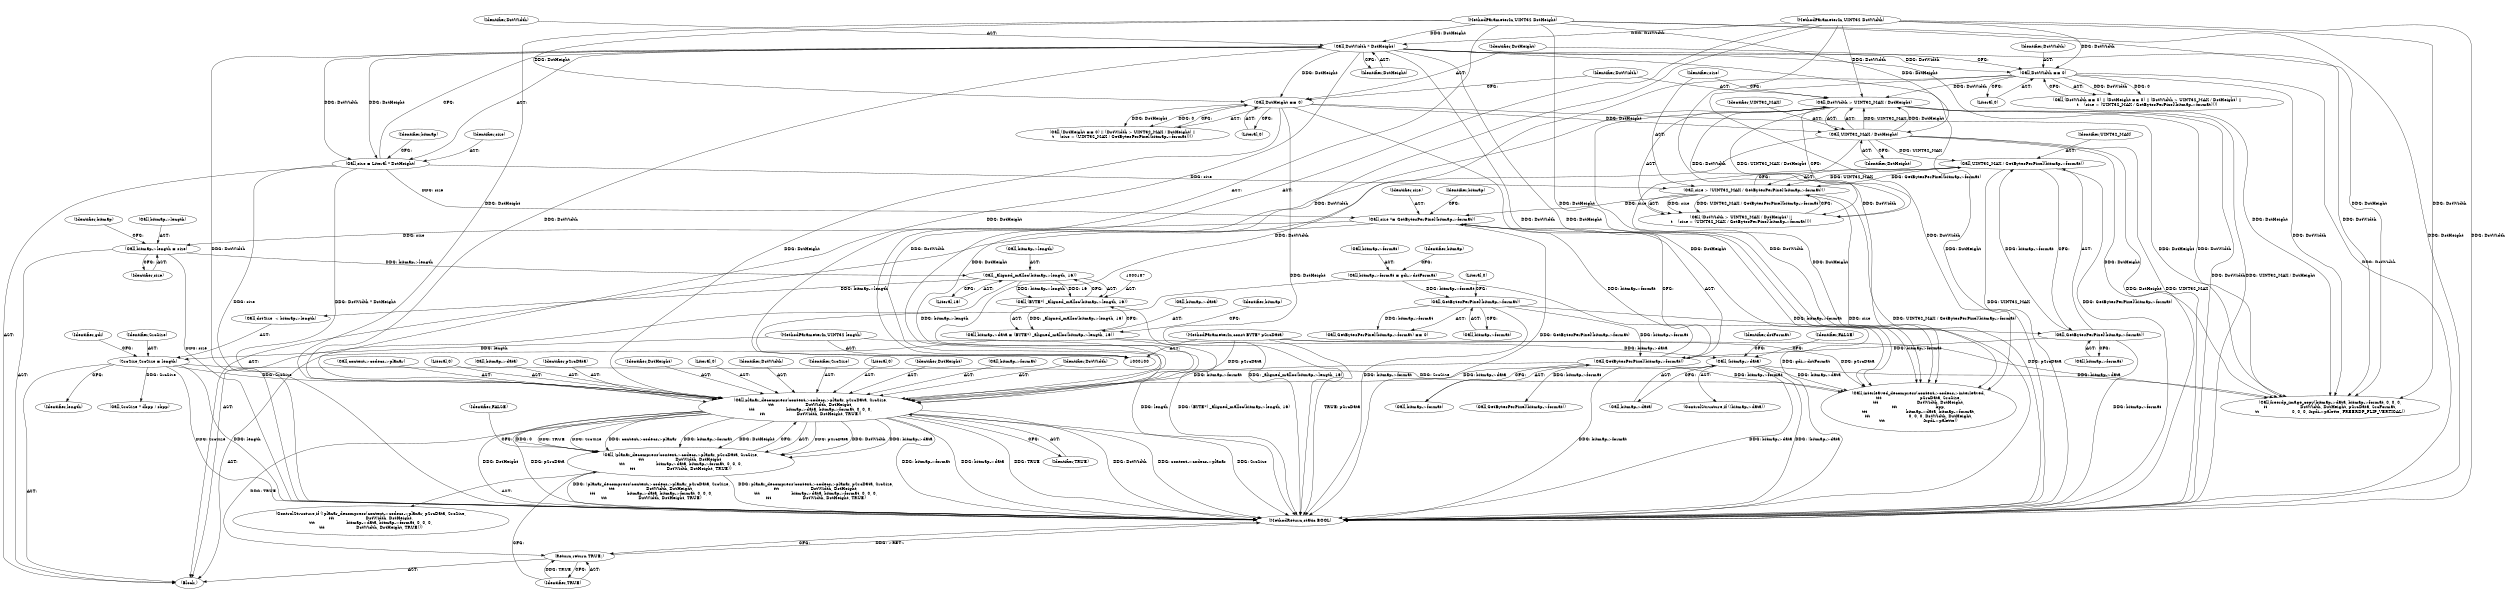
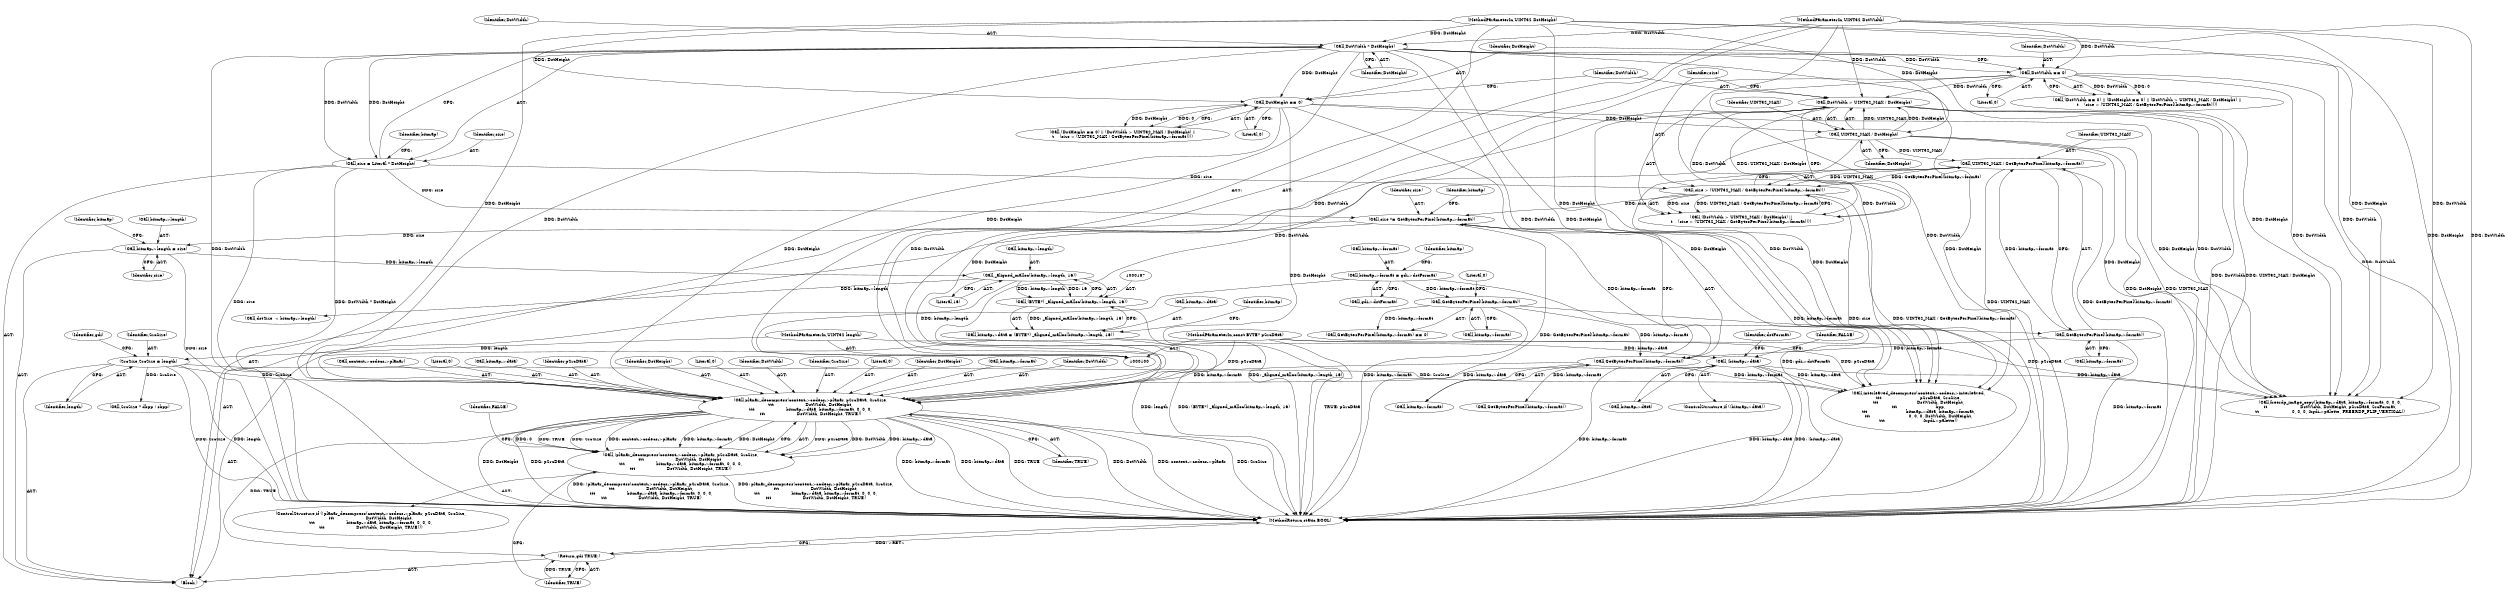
node "(Call,gdi->dstFormat)": added
edge "(Call,dstSize  < bitmap->length)" -> "(SrcSize,SrcSize = length)": now "(Identifier,length)" -> "(SrcSize,SrcSize = length)"
node "(Return,return TRUE;)": label "(Return,return TRUE;)" -> "(Return,gdi TRUE;)"
